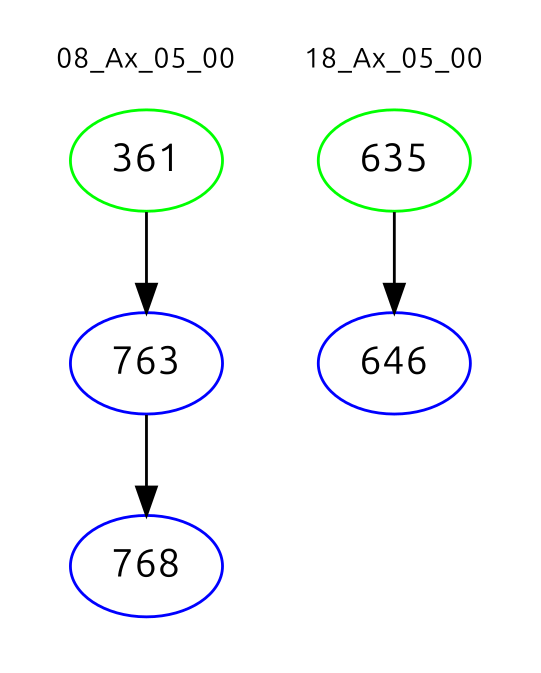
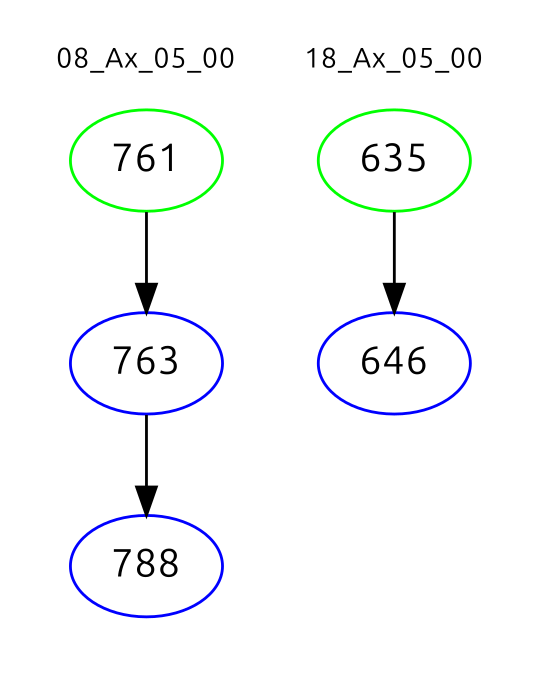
node "361": label "361" -> "761"
node "768": label "768" -> "788"
